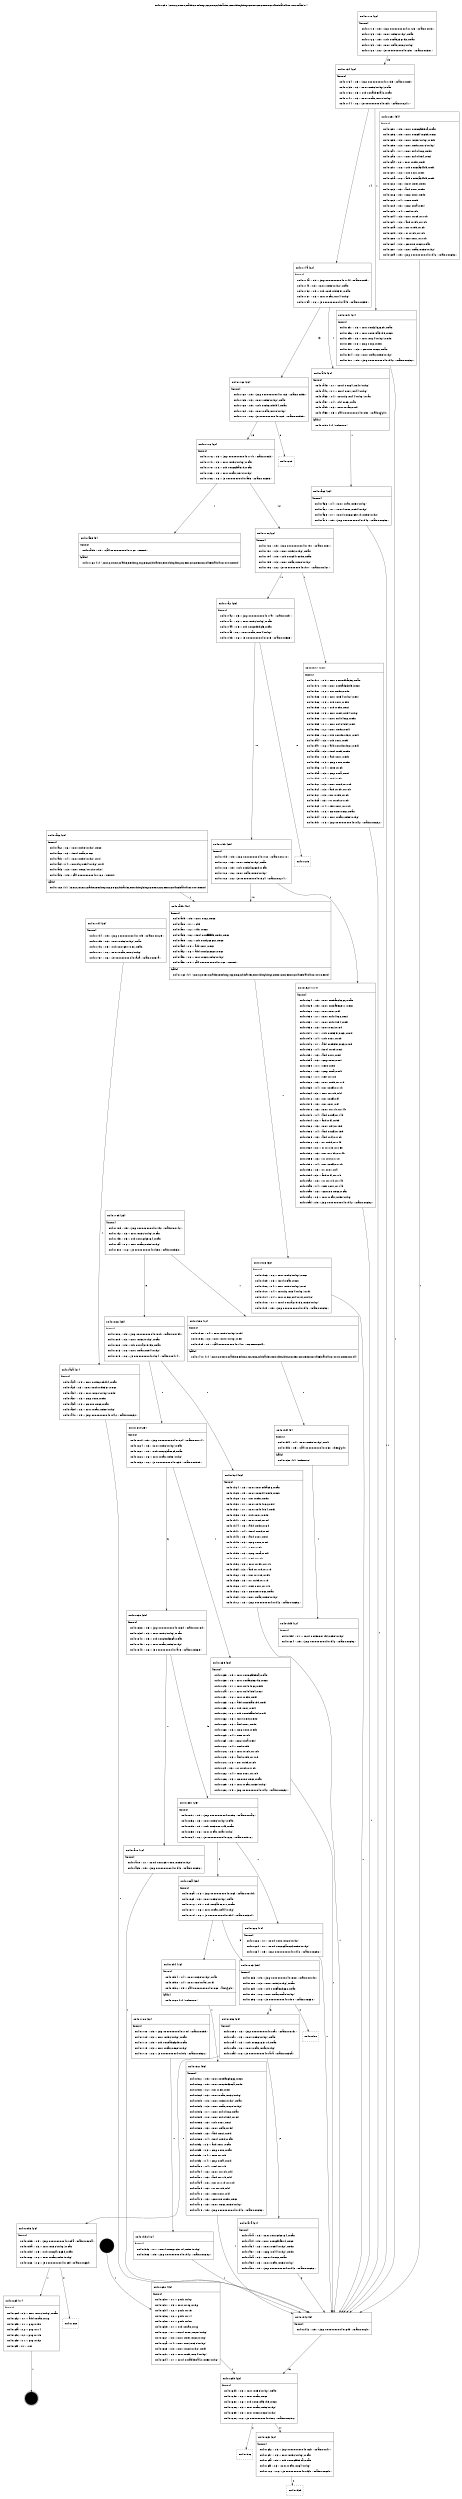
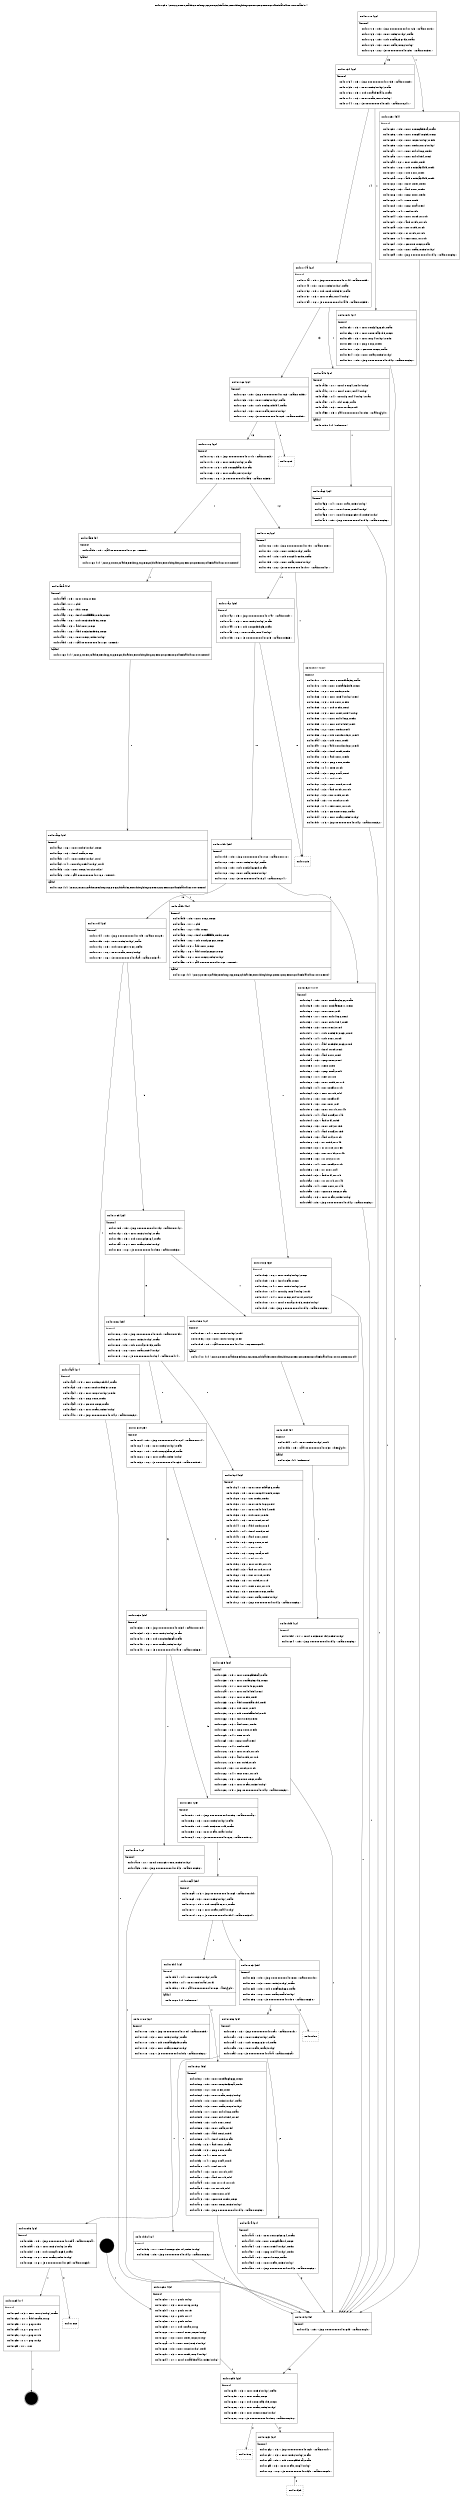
edge "0x40171e [22]" -> "0x401c91 [94]": added, label "1"
edge "0x40178c [22]" -> "0x401b77 [101]": now "0x40178c [22]" -> "0x401c15"
node "0x401a9a [40]": added
edge "0x4017bb [25]" -> "0x401adb [40]": now "0x4017bb [25]" -> "0x4017d4 [25]"
edge "0x4017d4 [25]" -> "0x4017ed [25]": added, label "9"
edge "0x401a63 [23]" -> "0x401d42 [5]": label " 11" -> " 1"
node "0x401c26 [19]": removed
edge "0x401b24 [83]" -> "0x401d42 [5]": removed, label "1"
edge "0x4016f2 [22]" -> "0x401d3b": reversed
